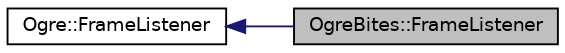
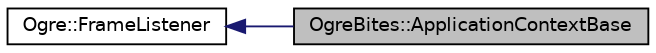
node "OgreBites::FrameListener": label "OgreBites::FrameListener" -> "OgreBites::ApplicationContextBase"
